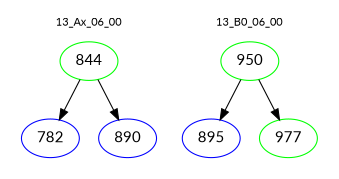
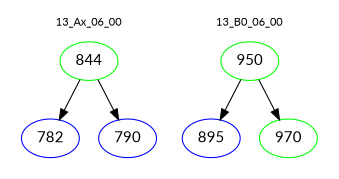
node "890": label "890" -> "790"
node "977": label "977" -> "970"
